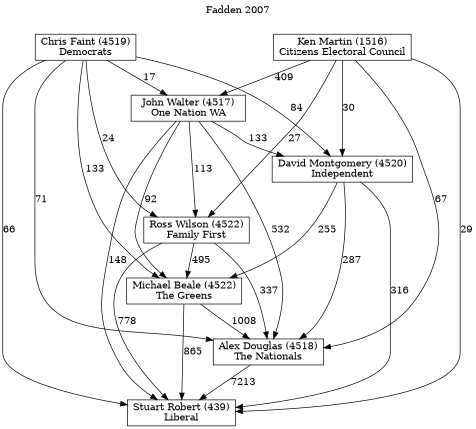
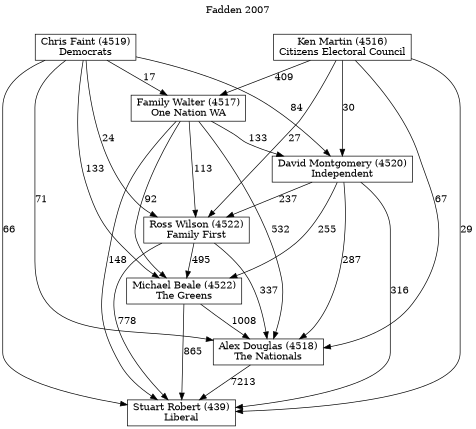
node "Ken Martin (1516) Citizens Electoral Council": label "Ken Martin (1516) Citizens Electoral Council" -> "Ken Martin (4516) Citizens Electoral Council"
node "John Walter (4517) One Nation WA": label "John Walter (4517) One Nation WA" -> "Family Walter (4517) One Nation WA"
edge "David Montgomery (4520) Independent" -> "Ross Wilson (4522) Family First": added, label "237"
